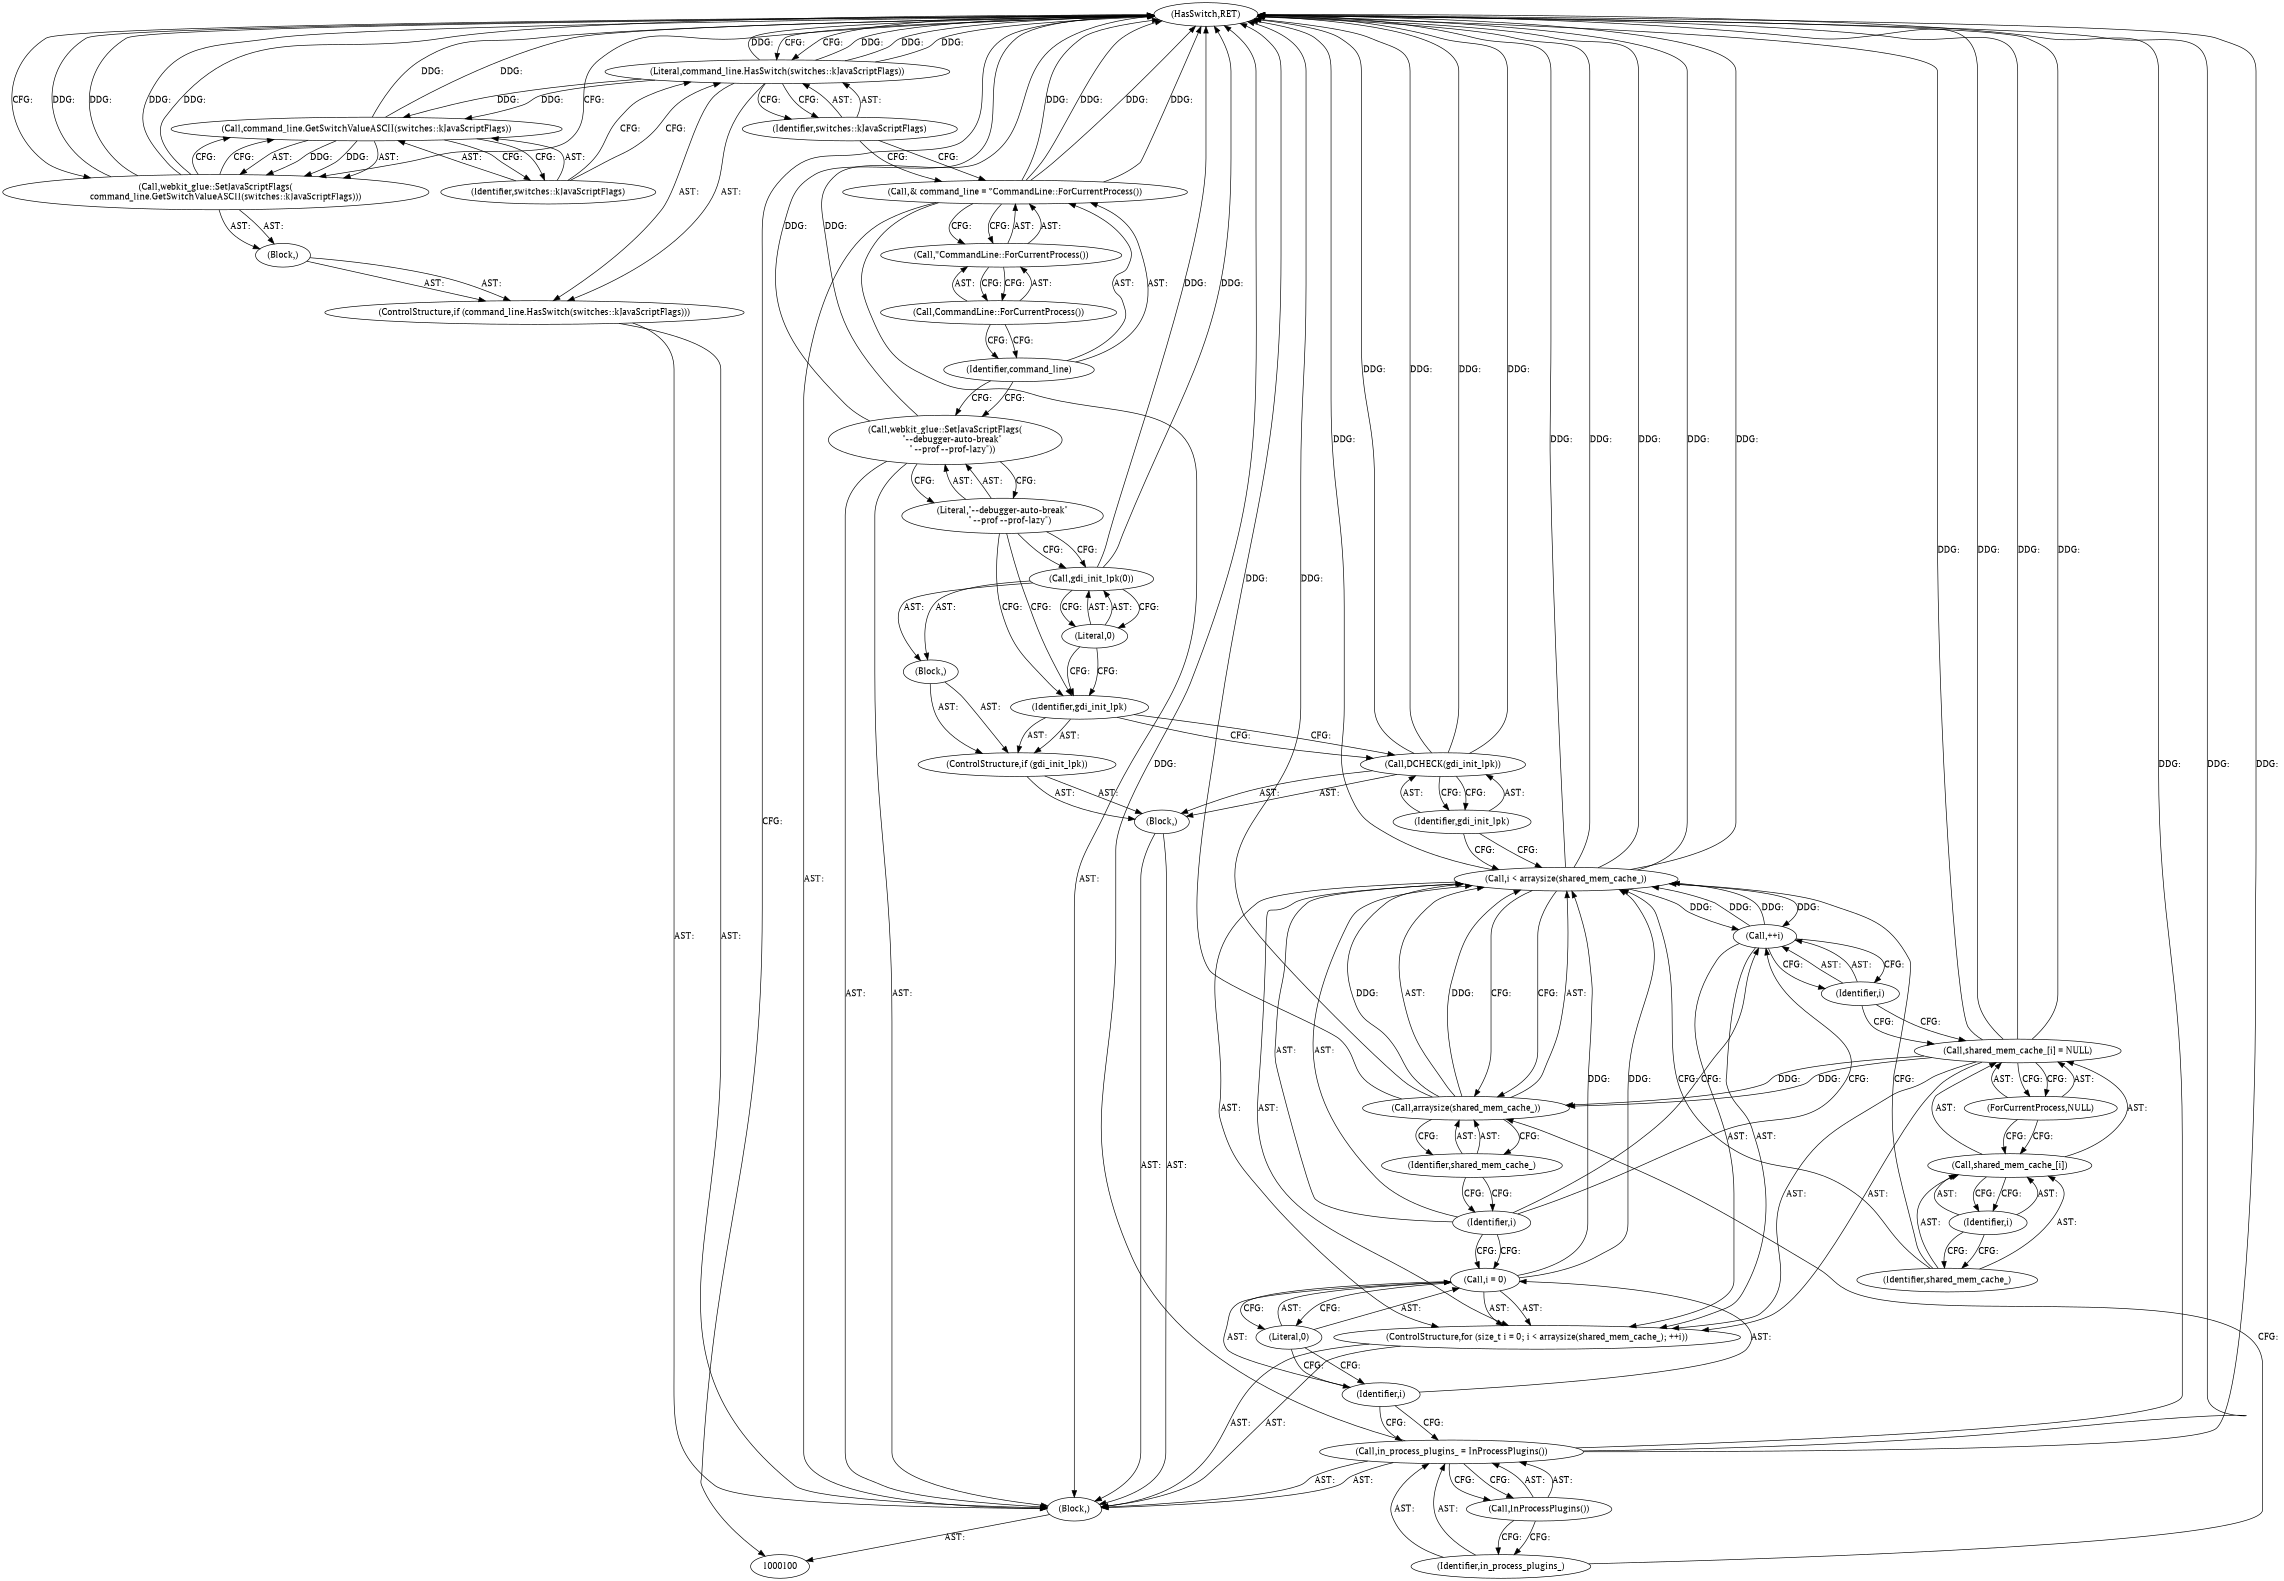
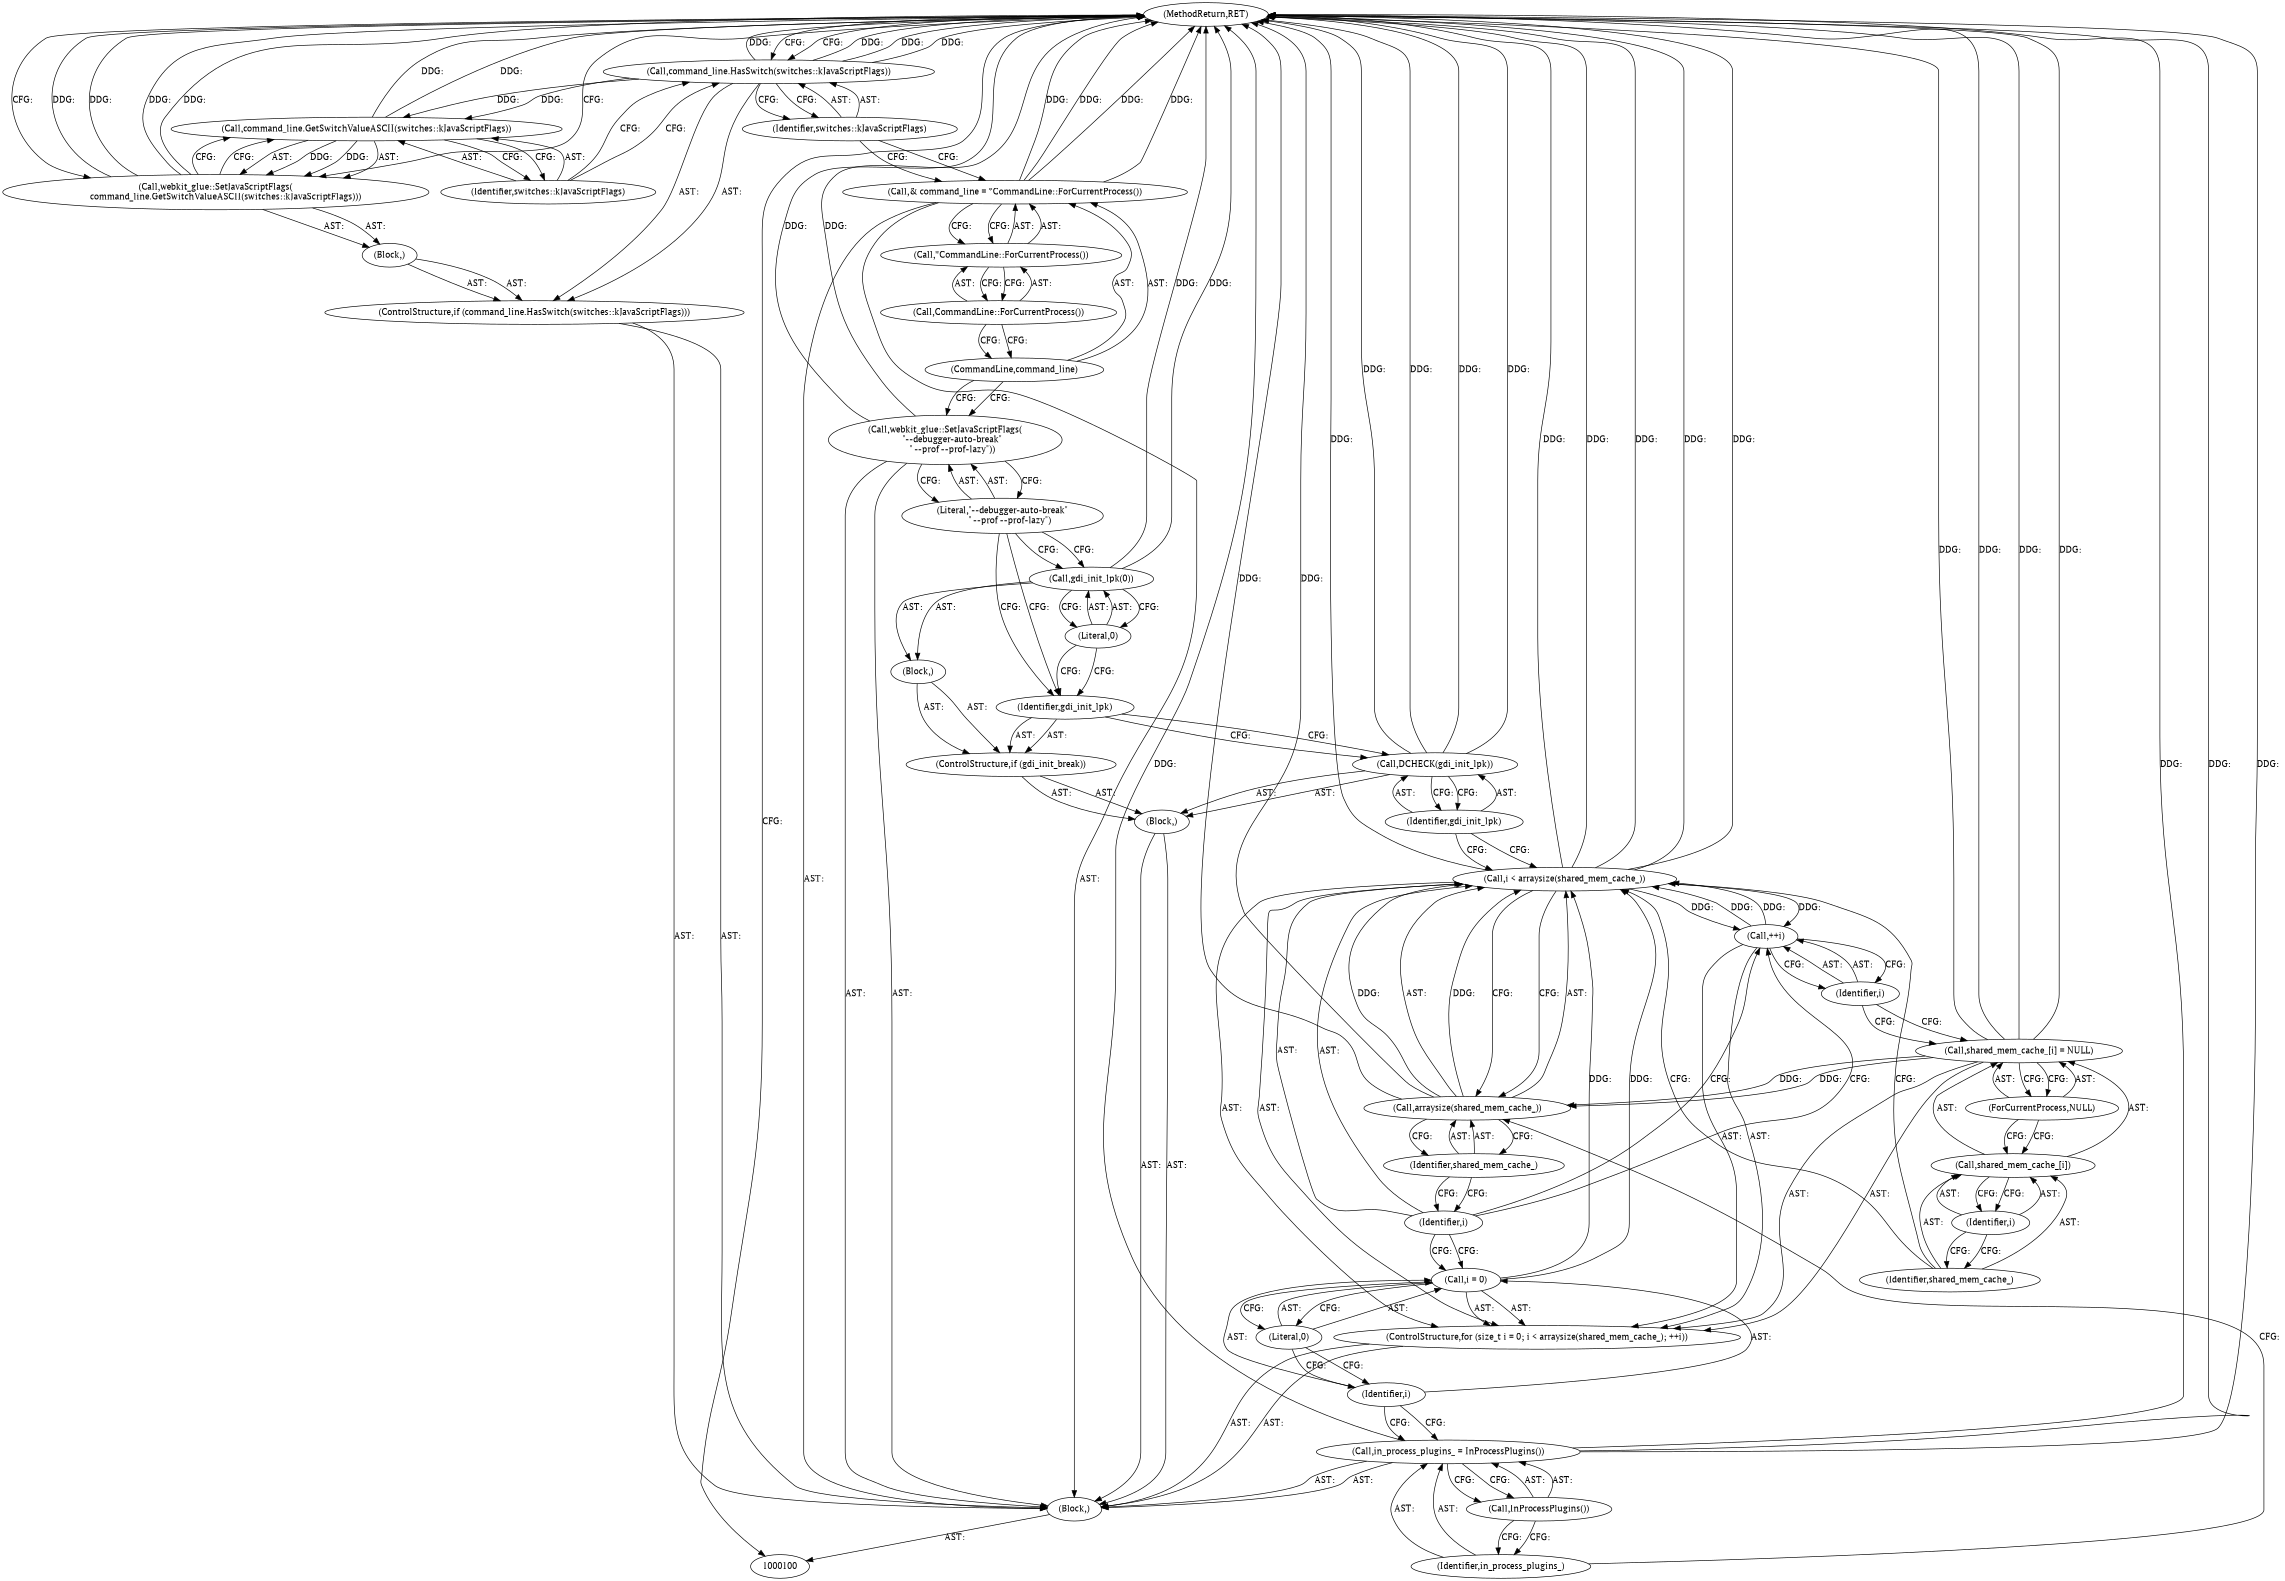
node "(HasSwitch,RET)": label "(HasSwitch,RET)" -> "(MethodReturn,RET)"
node "(Literal,command_line.HasSwitch(switches::kJavaScriptFlags))": label "(Literal,command_line.HasSwitch(switches::kJavaScriptFlags))" -> "(Call,command_line.HasSwitch(switches::kJavaScriptFlags))"
node "(Identifier,command_line)": label "(Identifier,command_line)" -> "(CommandLine,command_line)"
node "(ControlStructure,if (gdi_init_lpk))": label "(ControlStructure,if (gdi_init_lpk))" -> "(ControlStructure,if (gdi_init_break))"
